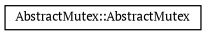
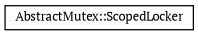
node "AbstractMutex::AbstractMutex": label "AbstractMutex::AbstractMutex" -> "AbstractMutex::ScopedLocker"
